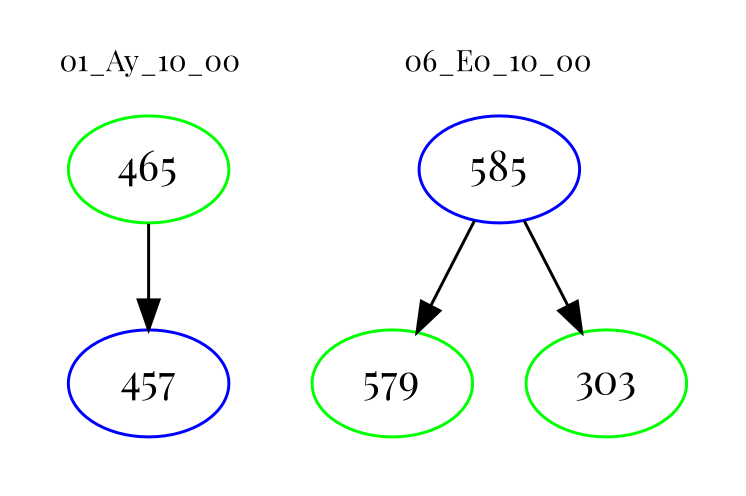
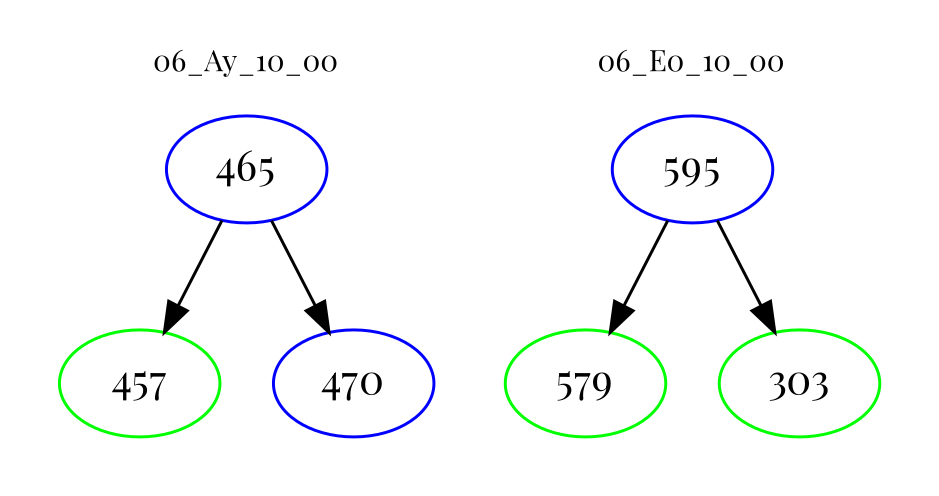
cluster "01_Ay_10_00": label "01_Ay_10_00" -> "06_Ay_10_00"
node "465": color green -> blue
node "585": label "585" -> "595"
node "457": color blue -> green
node "470": added
